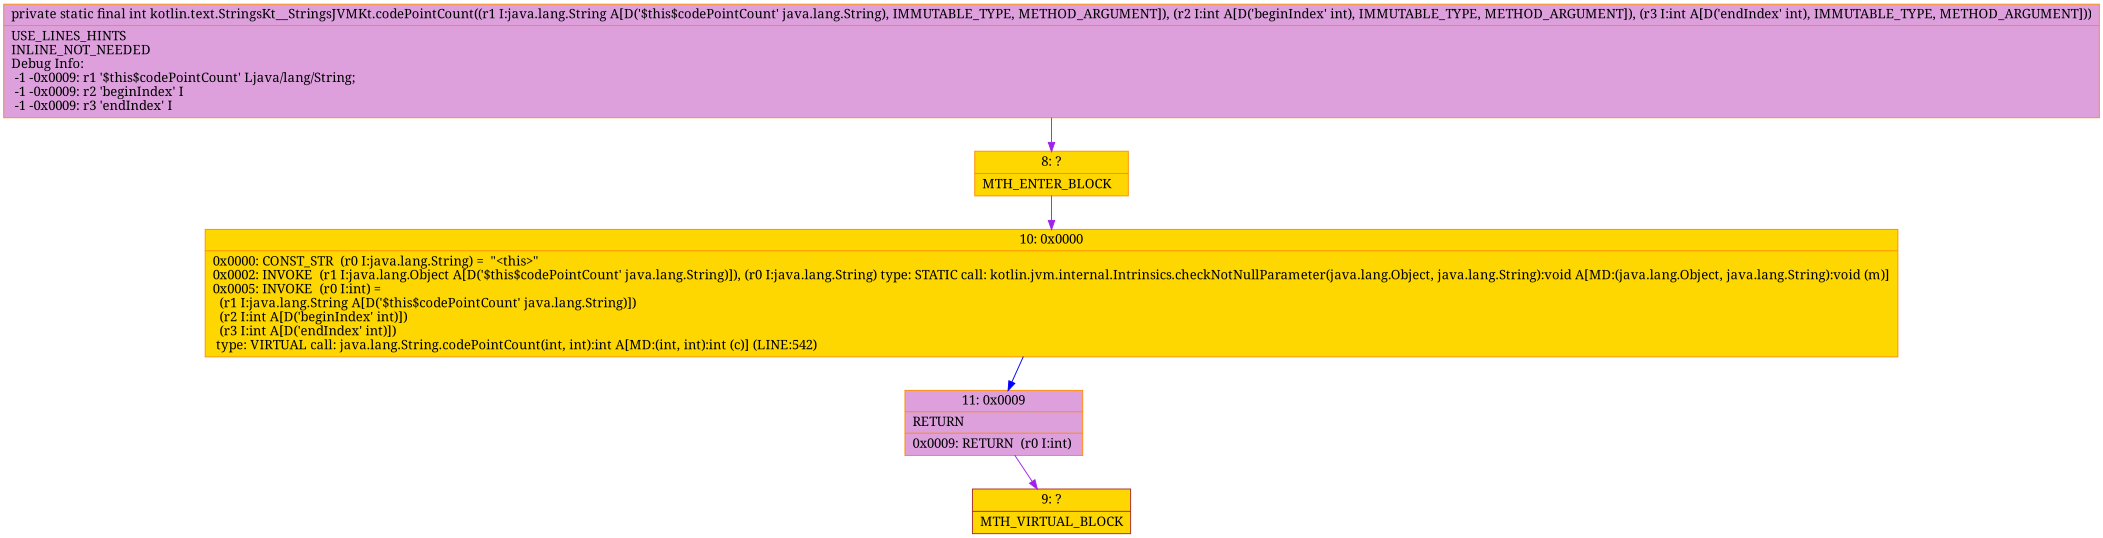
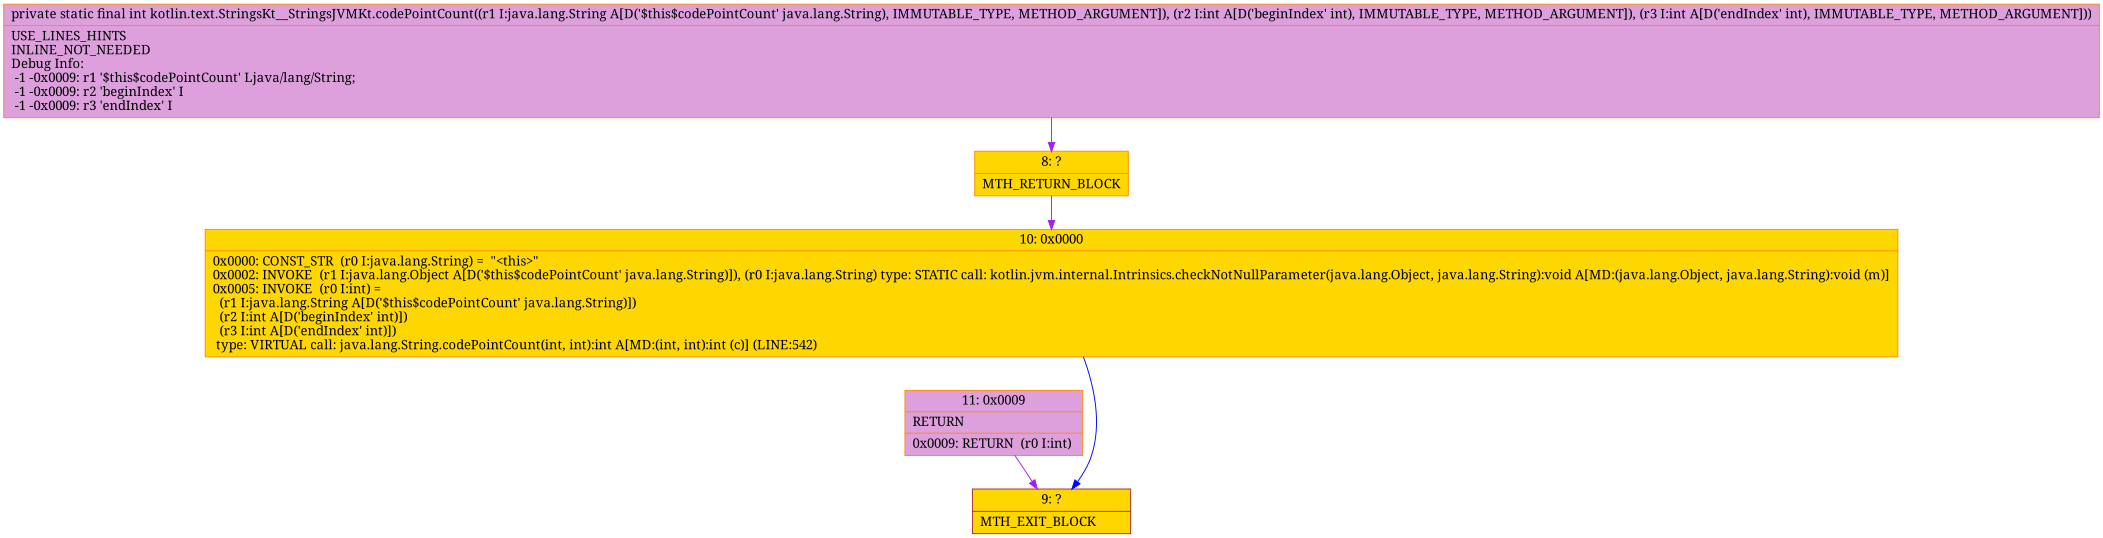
node "8: ?": text "MTH_ENTER_BLOCK" -> "MTH_RETURN_BLOCK"
edge "10: 0x0000" -> "11: 0x0009": now "10: 0x0000" -> "9: ?"
node "9: ?": text "MTH_VIRTUAL_BLOCK" -> "MTH_EXIT_BLOCK"
